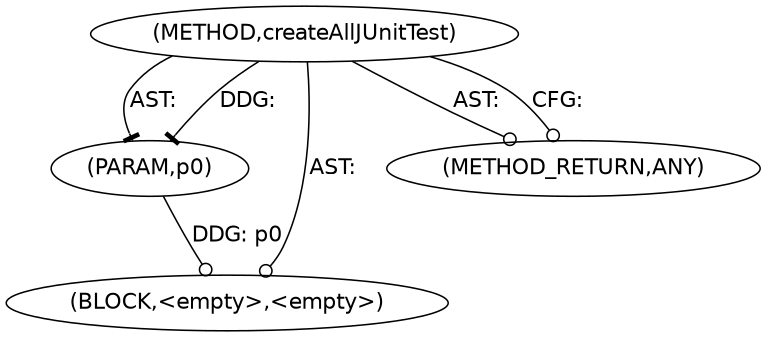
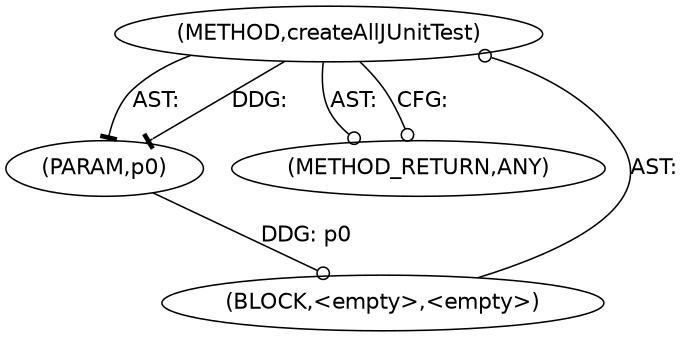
edge "(METHOD,createAllJUnitTest)" -> "(BLOCK,<empty>,<empty>)": reversed
